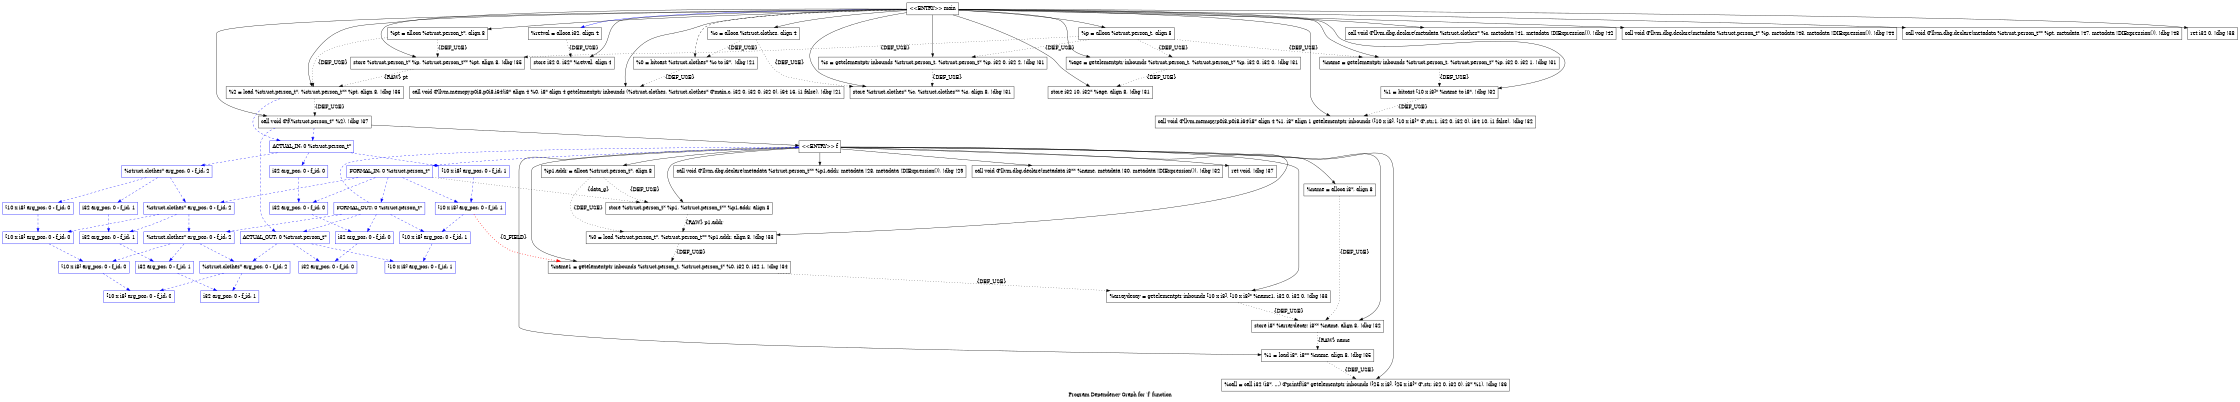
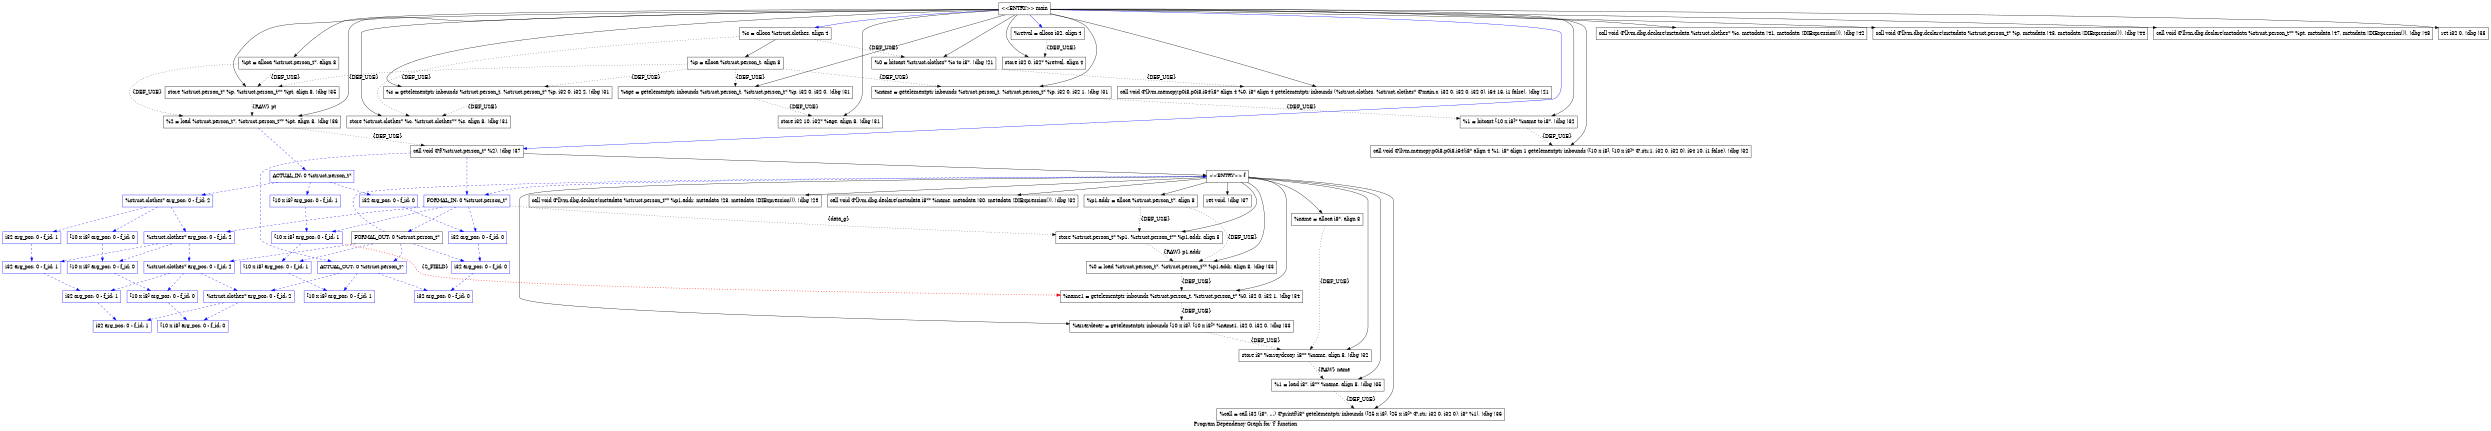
edge "<<ENTRY>> main" -> "%0 = bitcast %struct.clothes* %c to i8*, !dbg !21": style dashed -> solid
edge "<<ENTRY>> main" -> "%c = alloca %struct.clothes, align 4": color black -> blue
edge "<<ENTRY>> main" -> "call void @f(%struct.person_t* %2), !dbg !37": color black -> blue
edge "<<ENTRY>> main" -> "%p = alloca %struct.person_t, align 8": now "%c = alloca %struct.clothes, align 4" -> "%p = alloca %struct.person_t, align 8"
edge "call void @f(%struct.person_t* %2), !dbg !37" -> "ACTUAL_IN: 0 %struct.person_t*": now "call void @f(%struct.person_t* %2), !dbg !37" -> "FORMAL_IN: 0 %struct.person_t*"
node "FORMAL_OUT: 0 %struct.person_t*": color blue -> black
